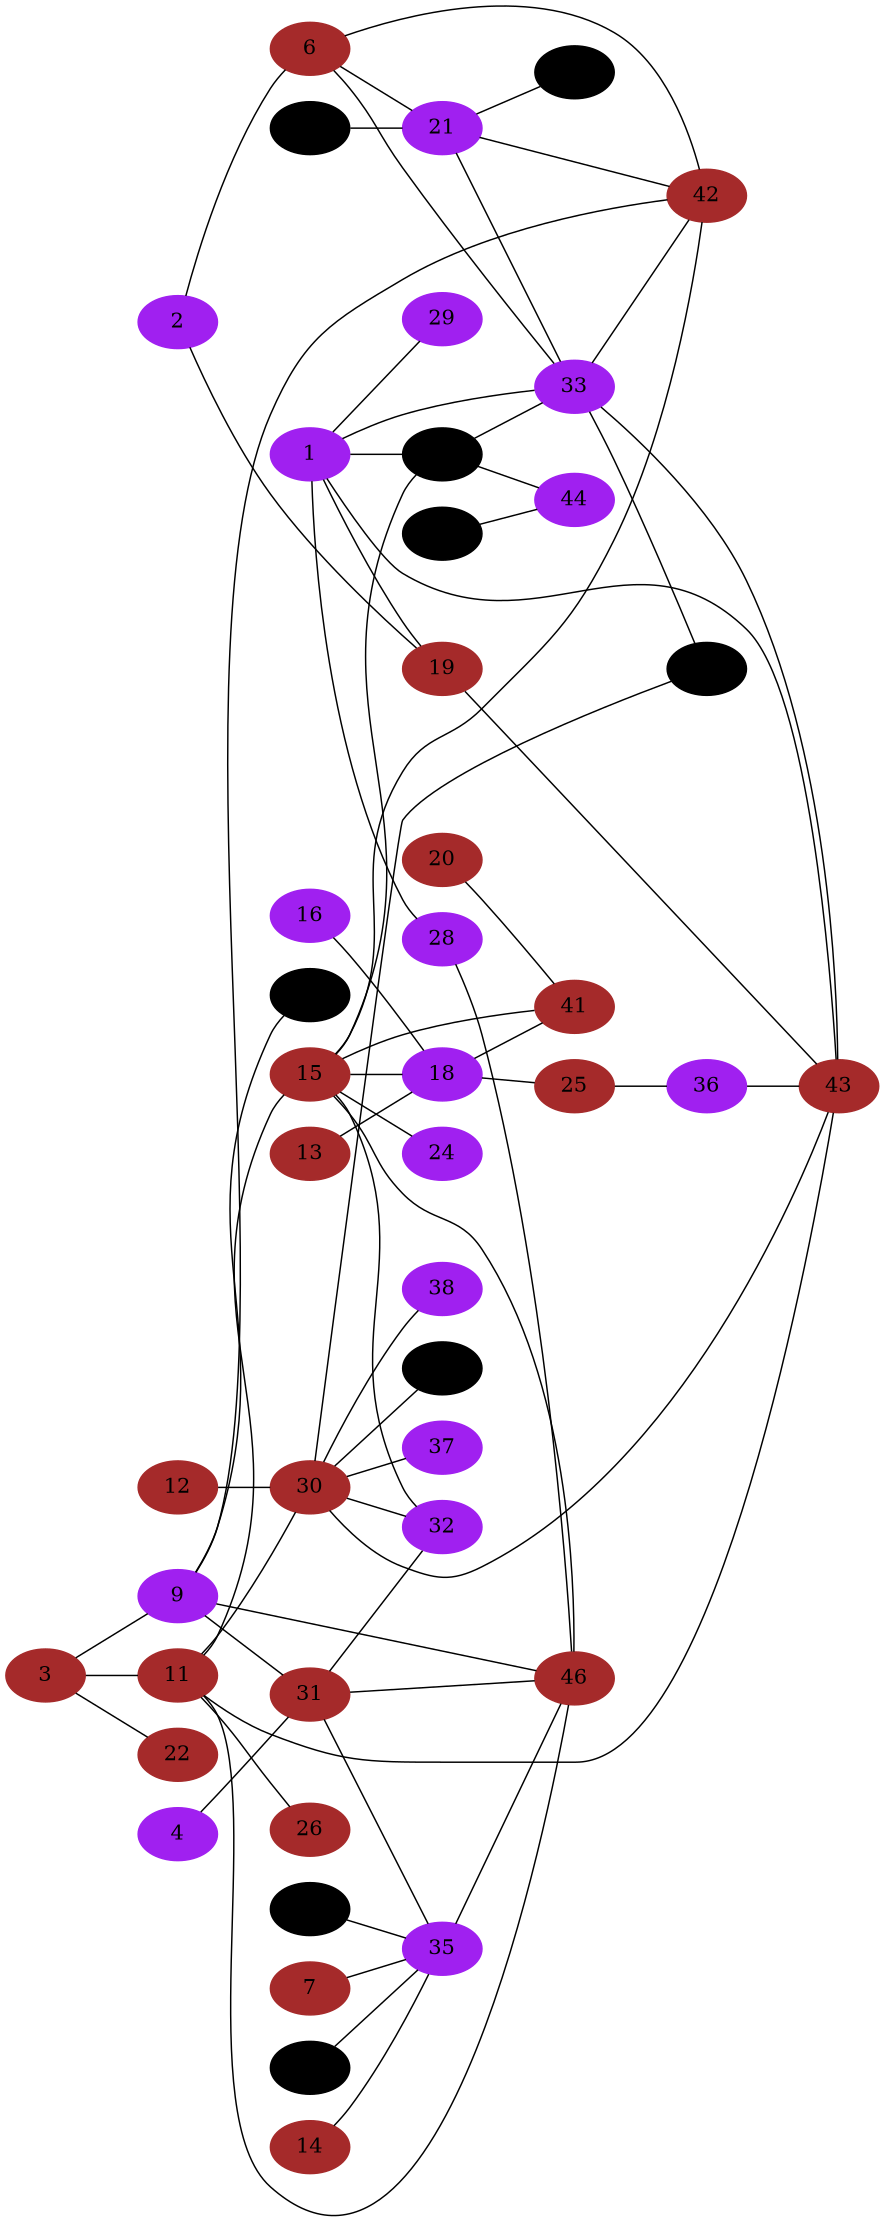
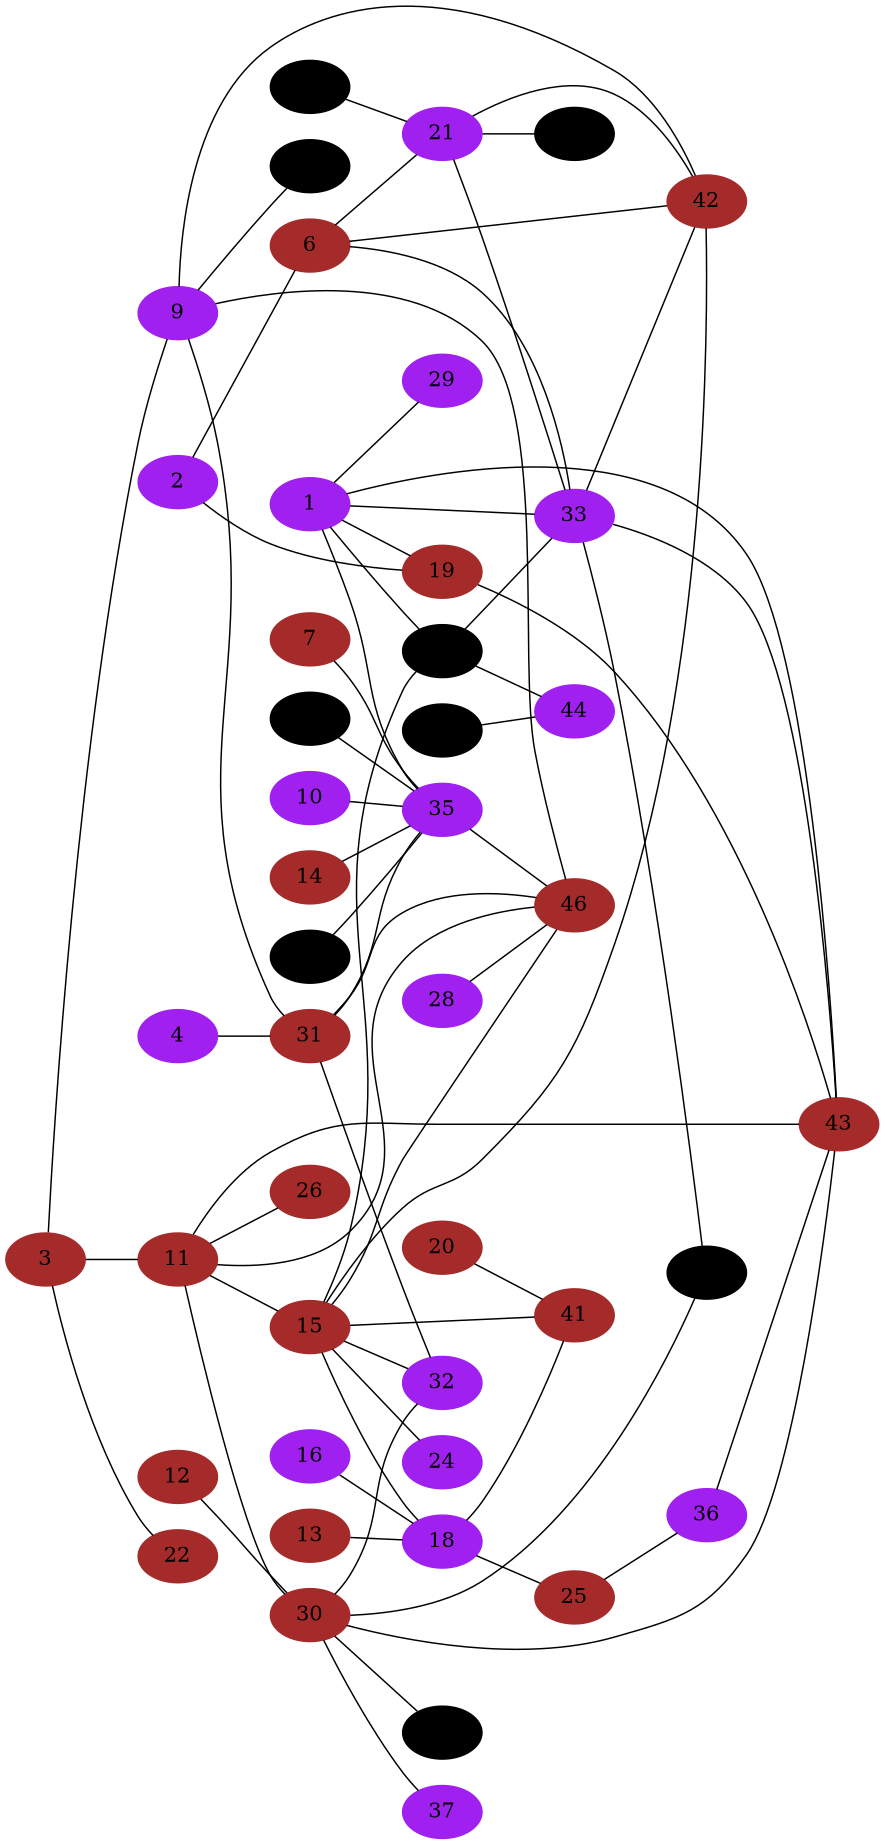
edge "1" -- "28": now "1" -- "35"
node "10": added
node "38": removed
